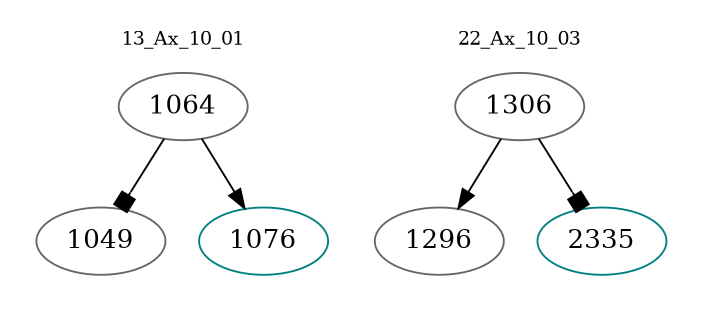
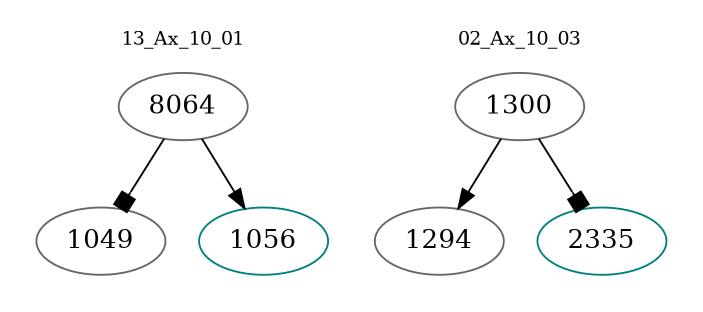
cluster "22_Ax_10_03": label "22_Ax_10_03" -> "02_Ax_10_03"
node "1064": label "1064" -> "8064"
node "1306": label "1306" -> "1300"
node "1076": label "1076" -> "1056"
node "1296": label "1296" -> "1294"
